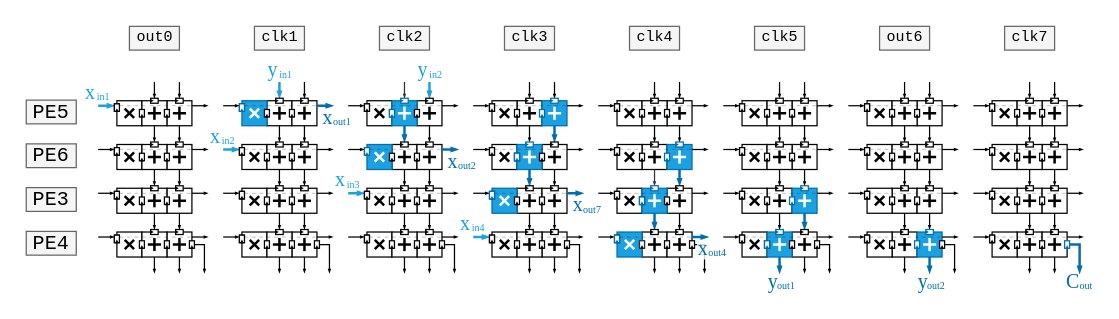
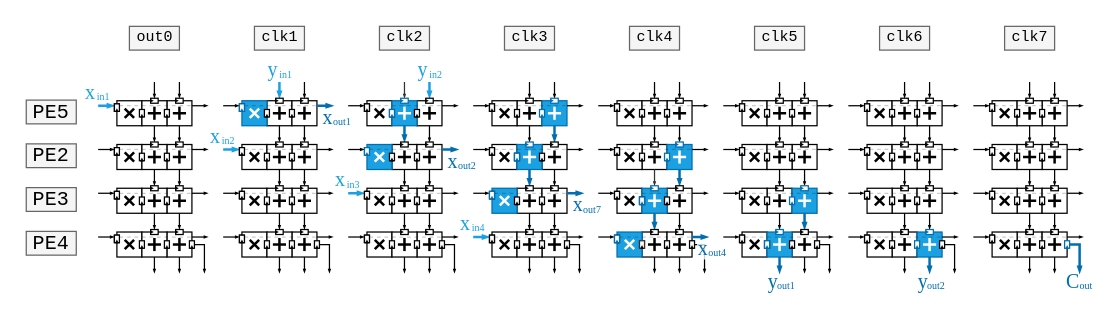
node "out6": label "out6" -> "clk6"
node "PE6": label "PE6" -> "PE2"
